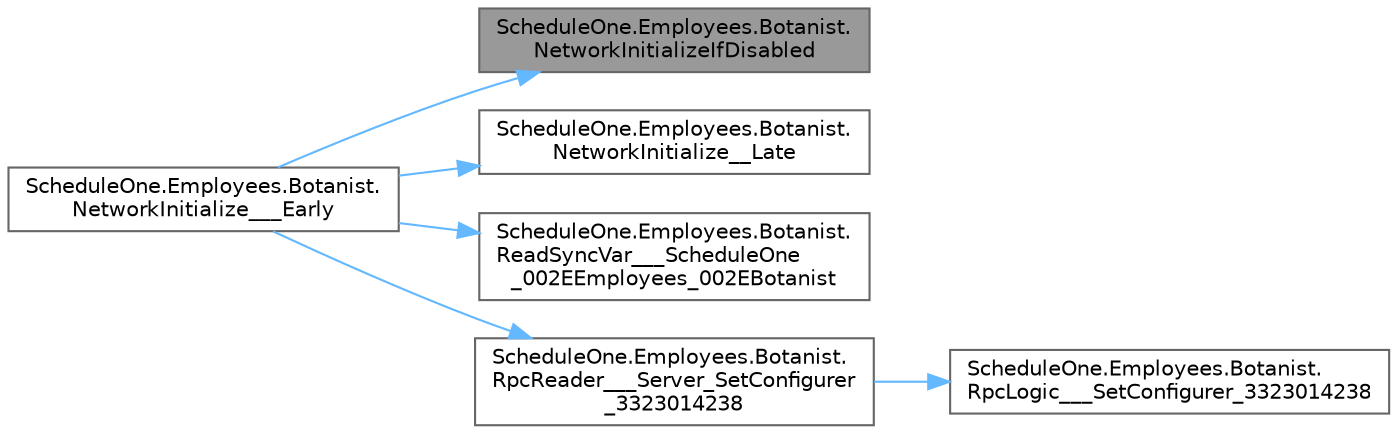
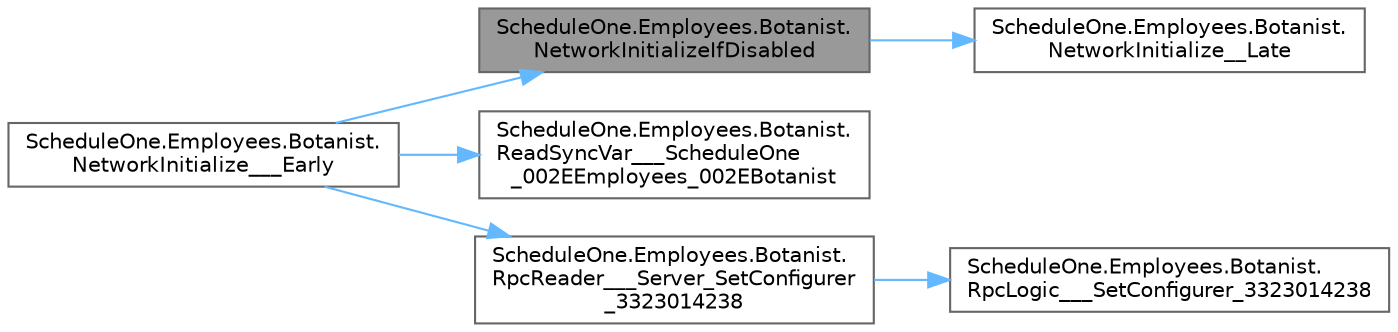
edge "ScheduleOne.Employees.Botanist. NetworkInitialize___Early" -> "ScheduleOne.Employees.Botanist. NetworkInitialize__Late": now "ScheduleOne.Employees.Botanist. NetworkInitializeIfDisabled" -> "ScheduleOne.Employees.Botanist. NetworkInitialize__Late"
